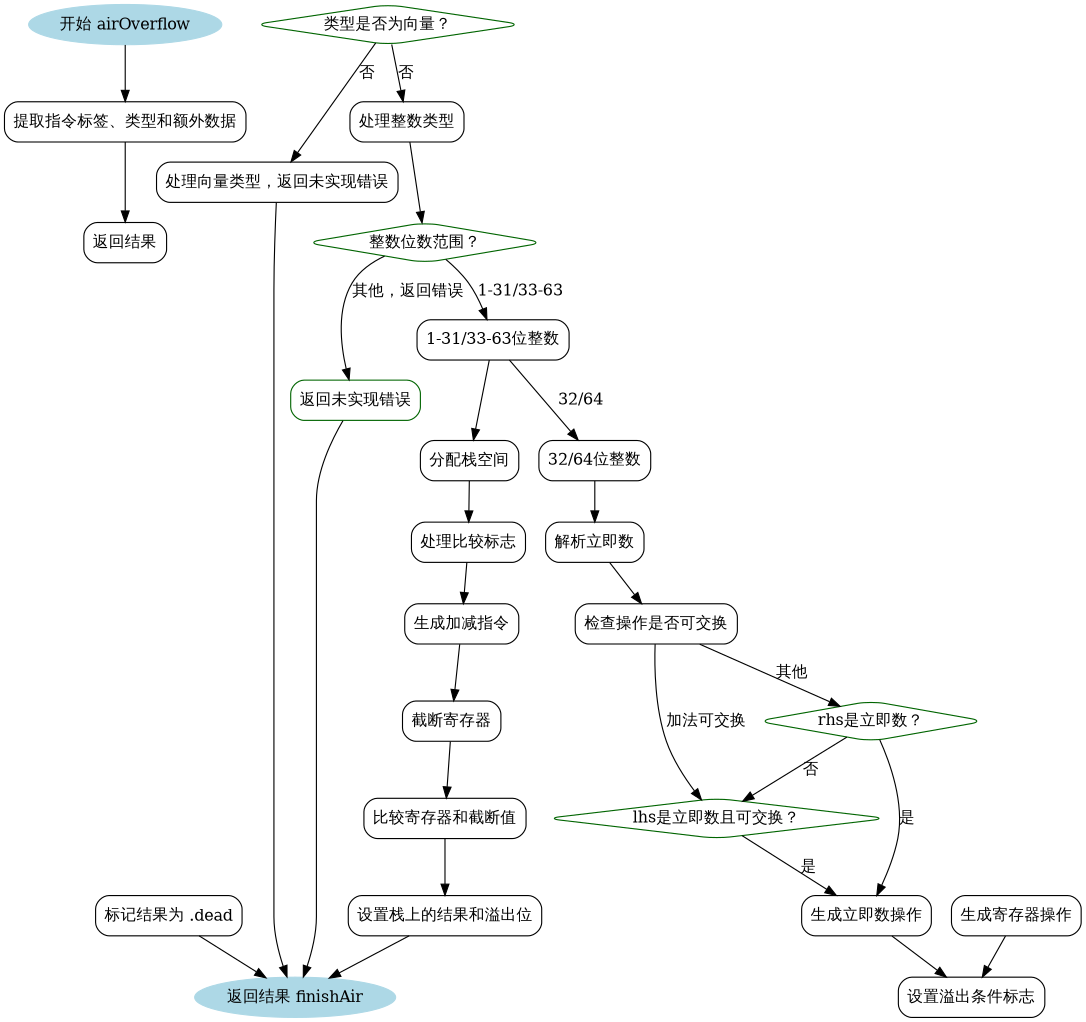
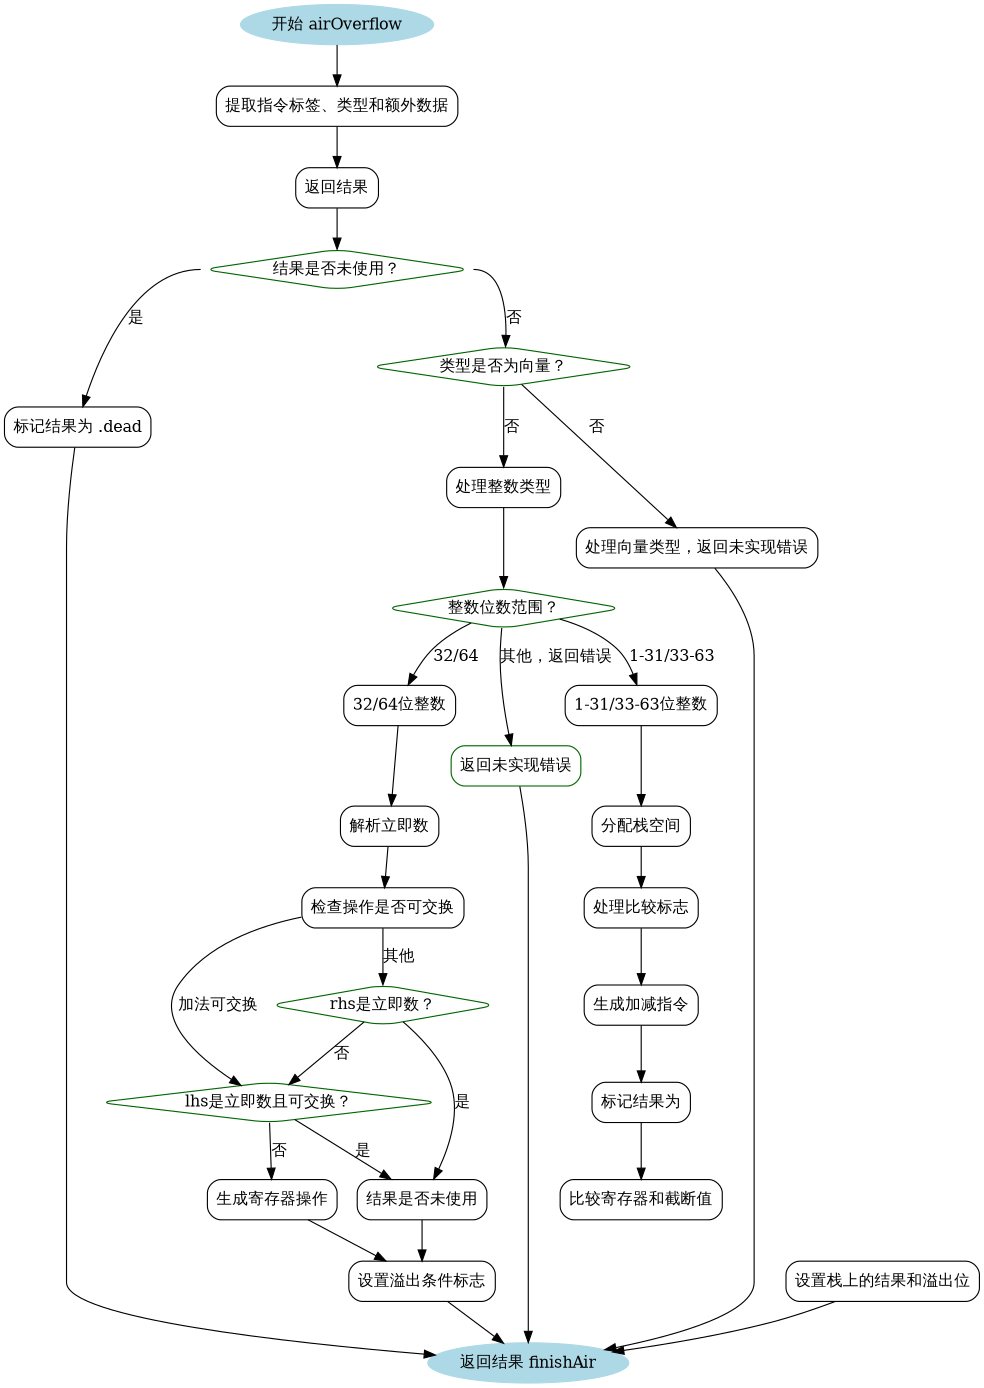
node "结果是否未使用？": added
edge "1-31/33-63位整数" -> "32/64位整数": now "整数位数范围？" -> "32/64位整数"
node "截断寄存器": label "截断寄存器" -> "标记结果为"
edge "比较寄存器和截断值" -> "设置栈上的结果和溢出位": removed
node "生成立即数操作": label "生成立即数操作" -> "结果是否未使用"
edge "lhs是立即数且可交换？" -> "生成寄存器操作": added, label "否"
edge "设置溢出条件标志" -> "返回结果 finishAir": added
